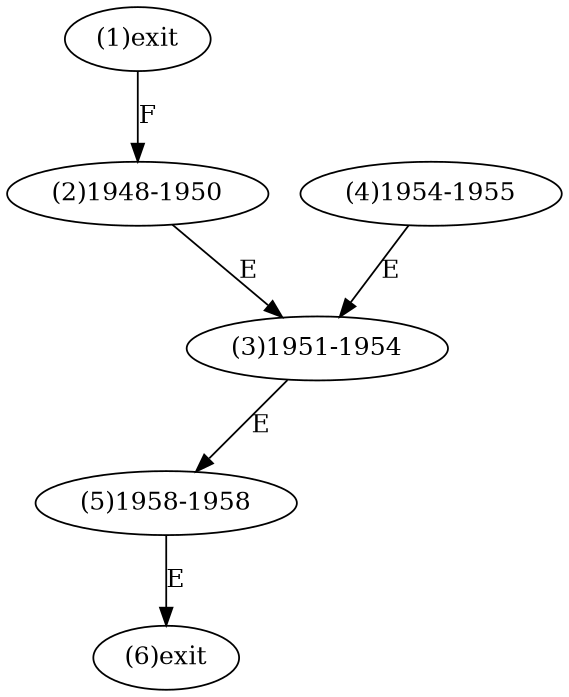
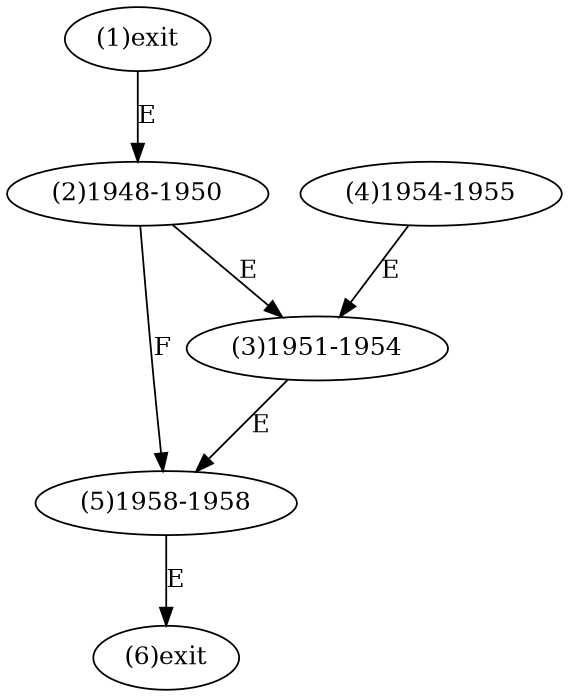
edge "(1)exit" -> "(2)1948-1950": label "F" -> "E"
edge "(2)1948-1950" -> "(5)1958-1958": added, label "F"
